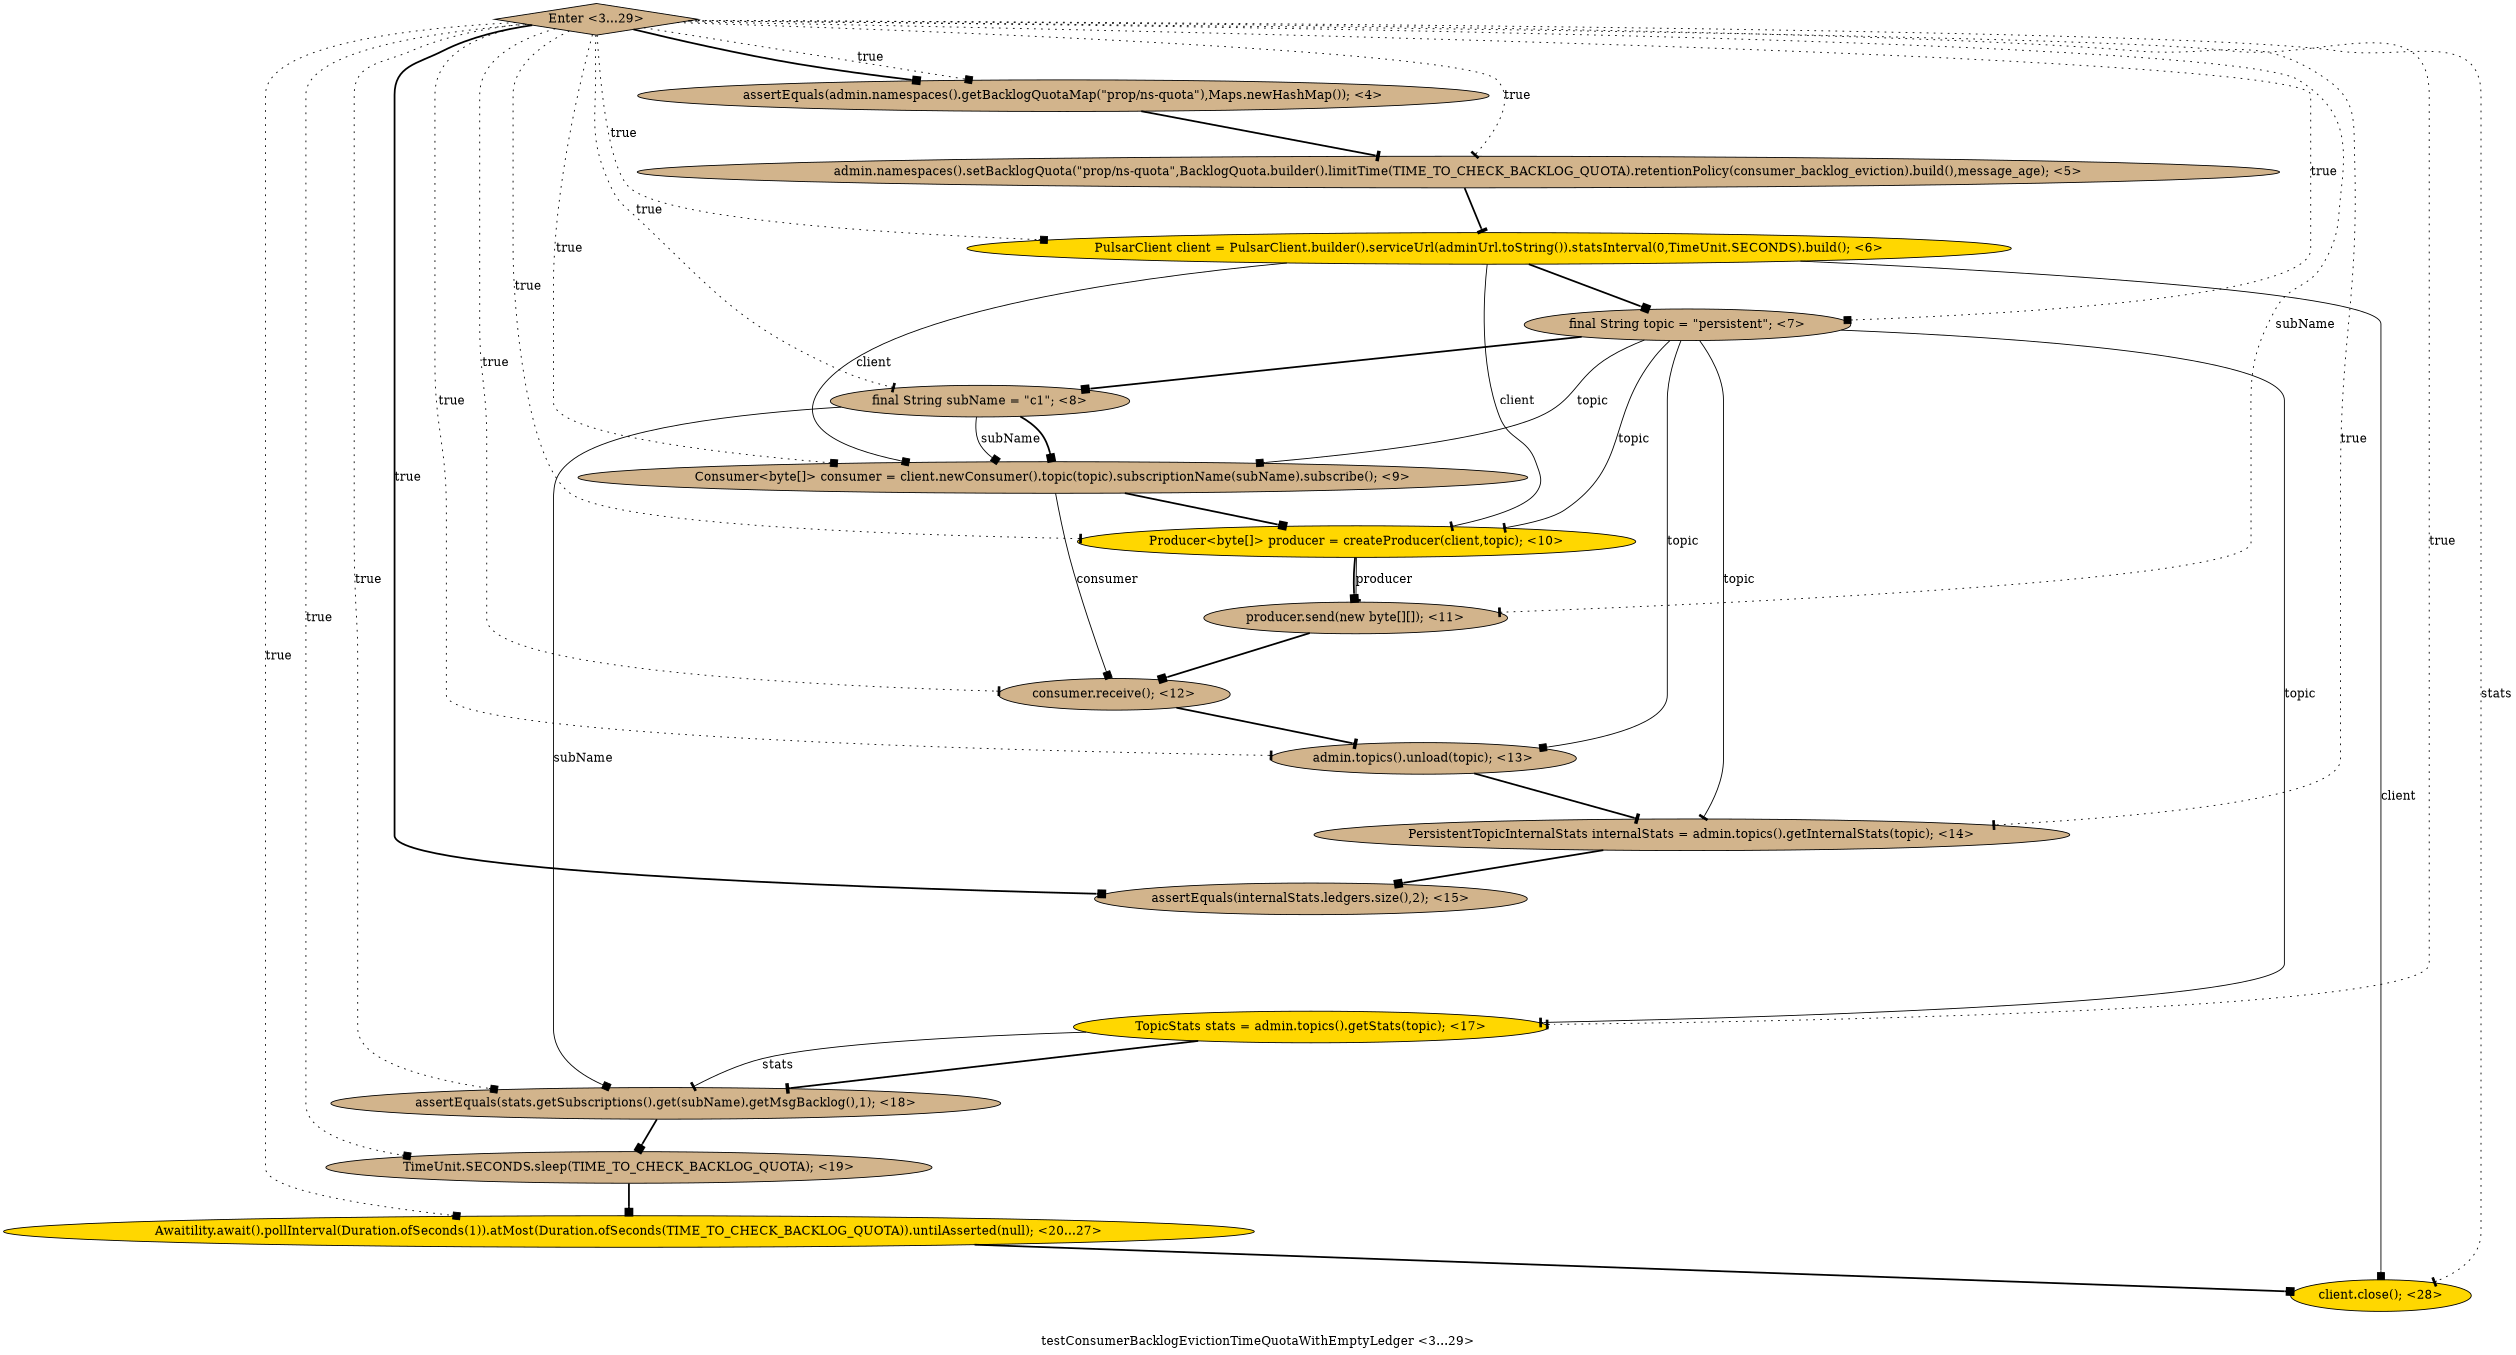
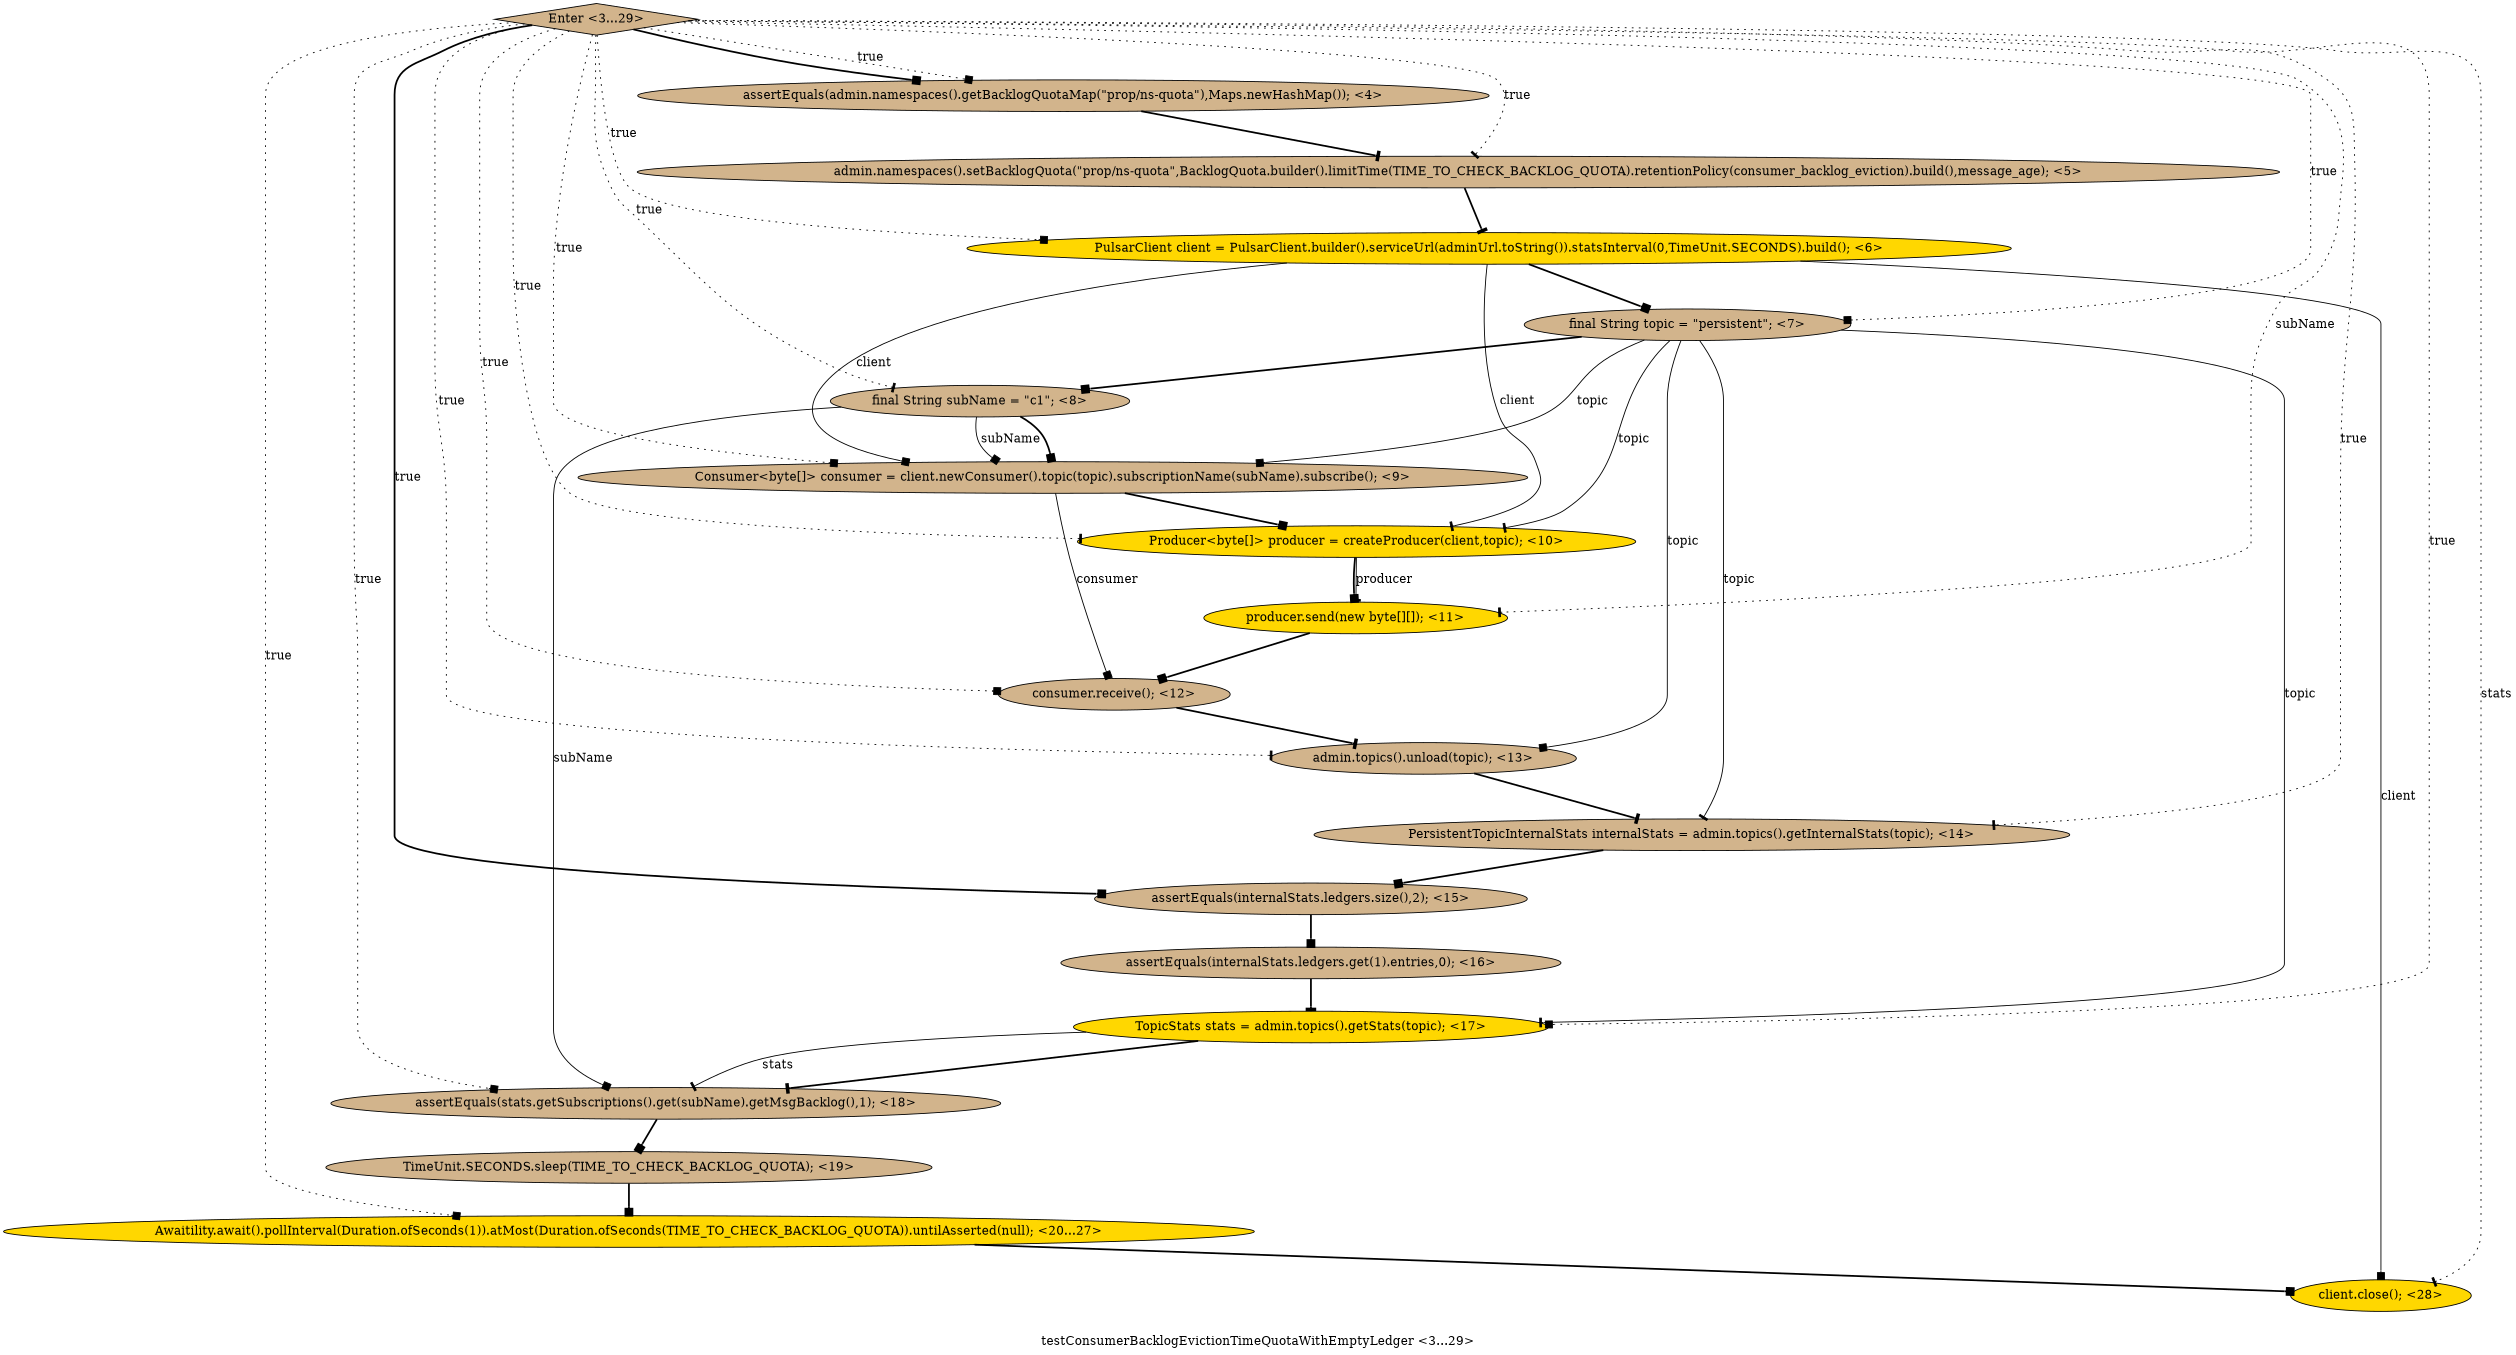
edge "Enter <3...29>" -> "TopicStats stats = admin.topics().getStats(topic); <17>": arrowhead tee -> box
edge "Enter <3...29>" -> "TimeUnit.SECONDS.sleep(TIME_TO_CHECK_BACKLOG_QUOTA); <19>": removed, label "true"
edge "Enter <3...29>" -> "consumer.receive(); <12>": arrowhead tee -> box
node "producer.send(new byte[][]); <11>": fillcolor tan -> gold
node "assertEquals(internalStats.ledgers.get(1).entries,0); <16>": added
